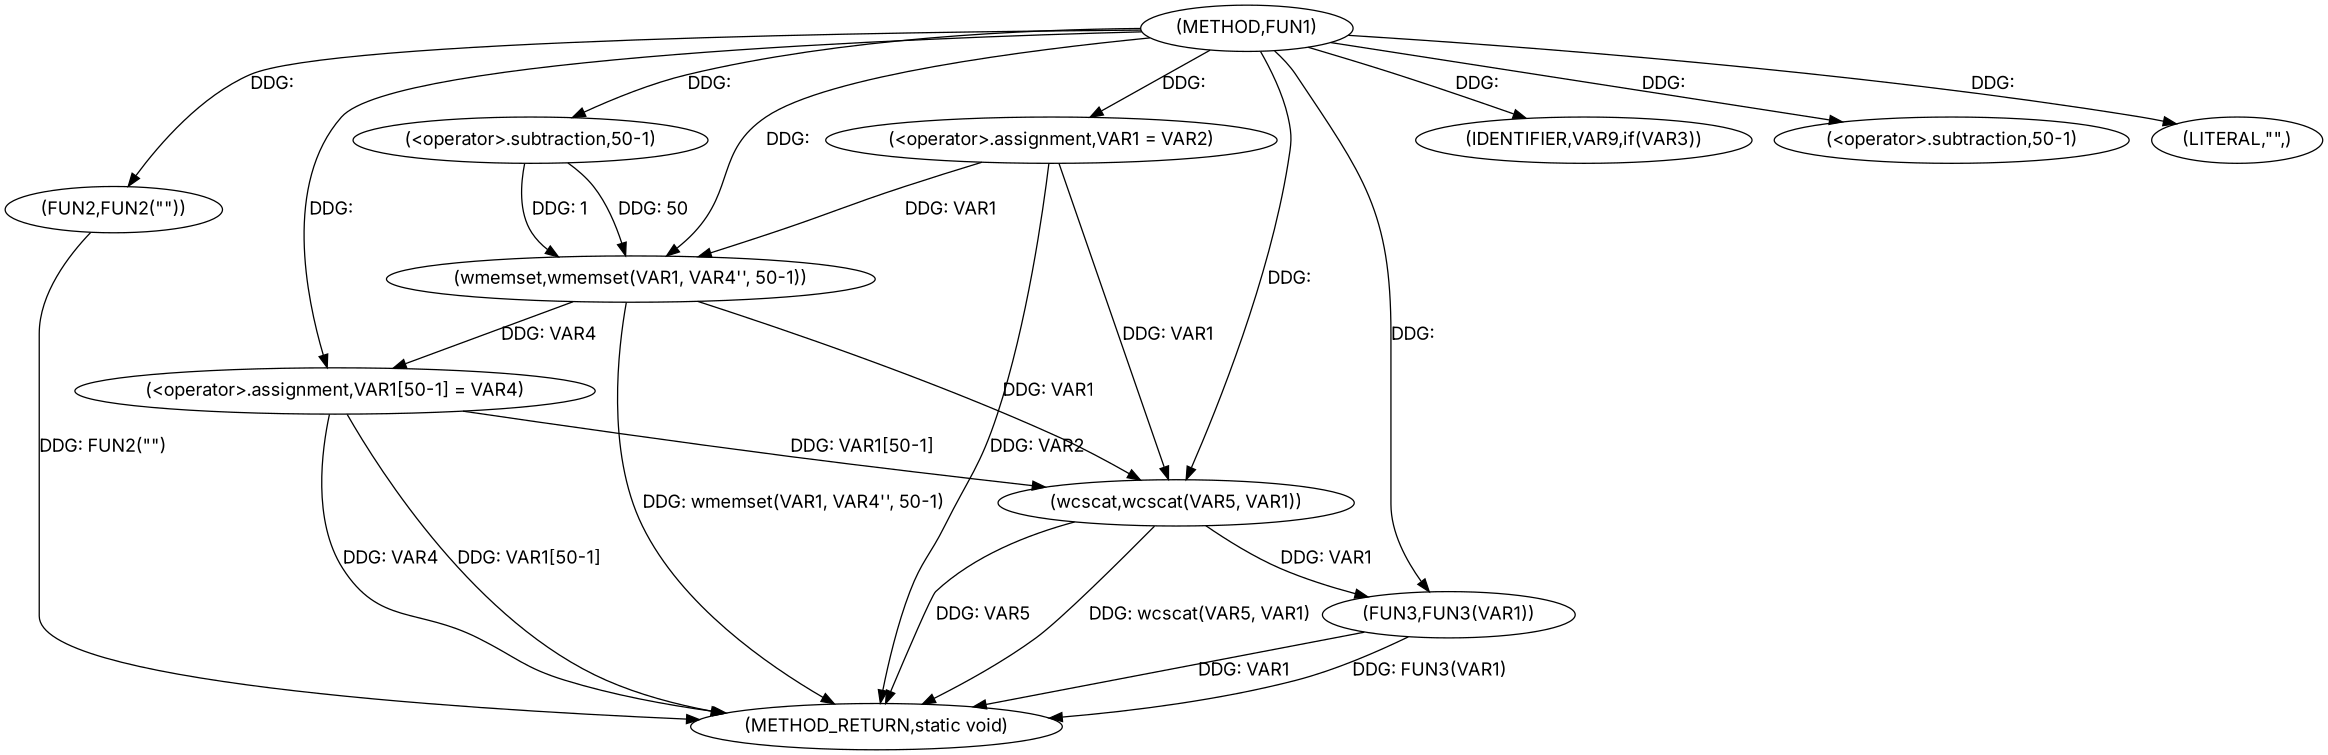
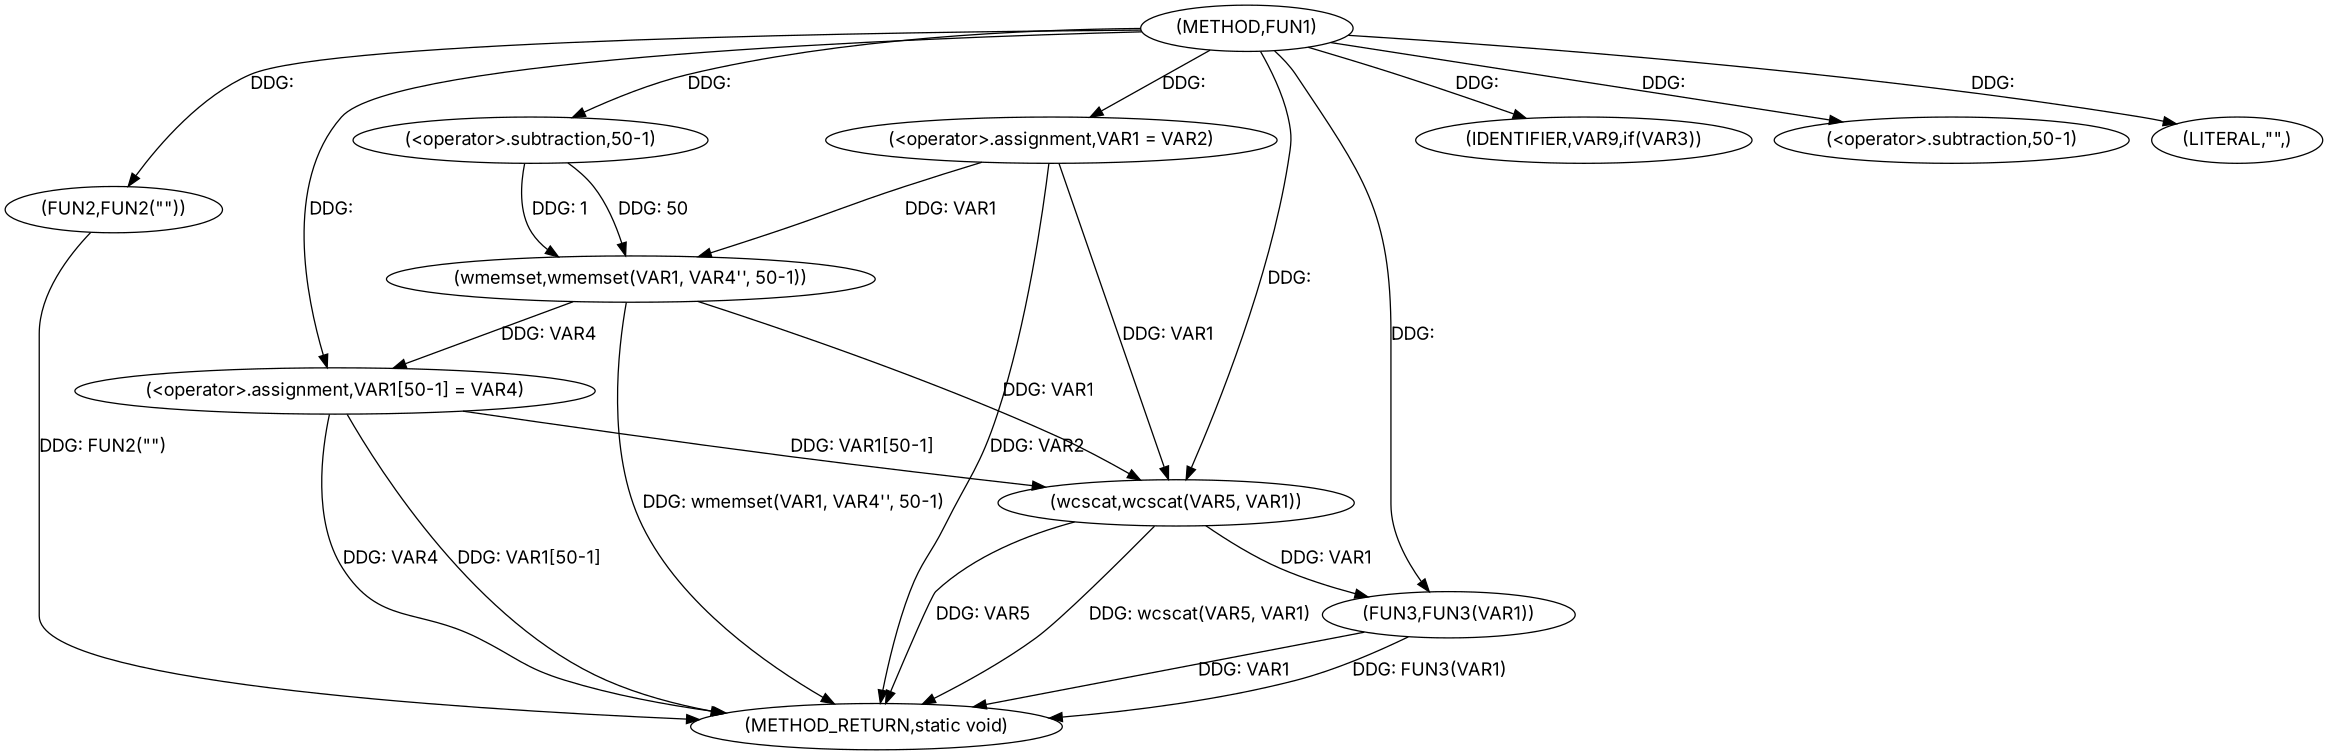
edge "(METHOD,FUN1)" -> "(wmemset,wmemset(VAR1, VAR4'', 50-1))": removed, label "DDG:"
